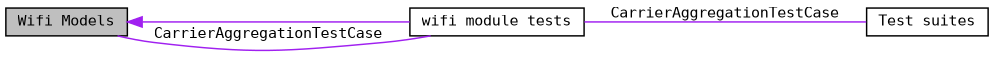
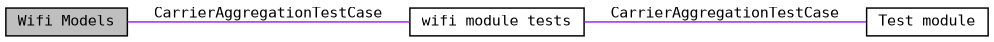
edge "wifi module tests" -> "Wifi Models": removed
node "Test suites": label "Test suites" -> "Test module"
